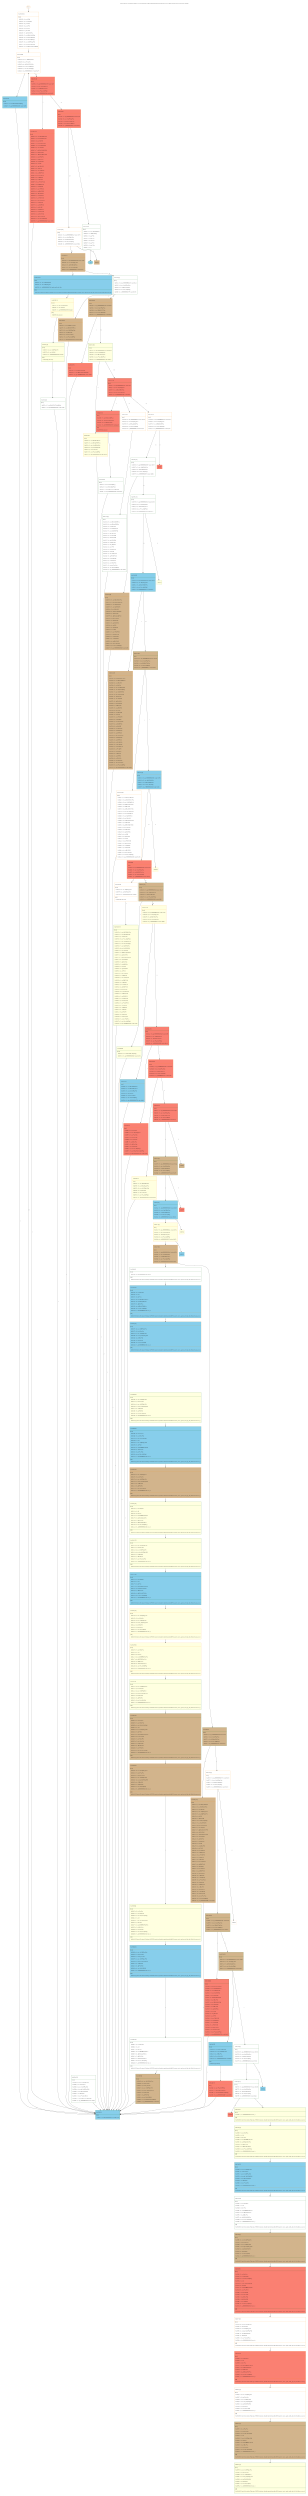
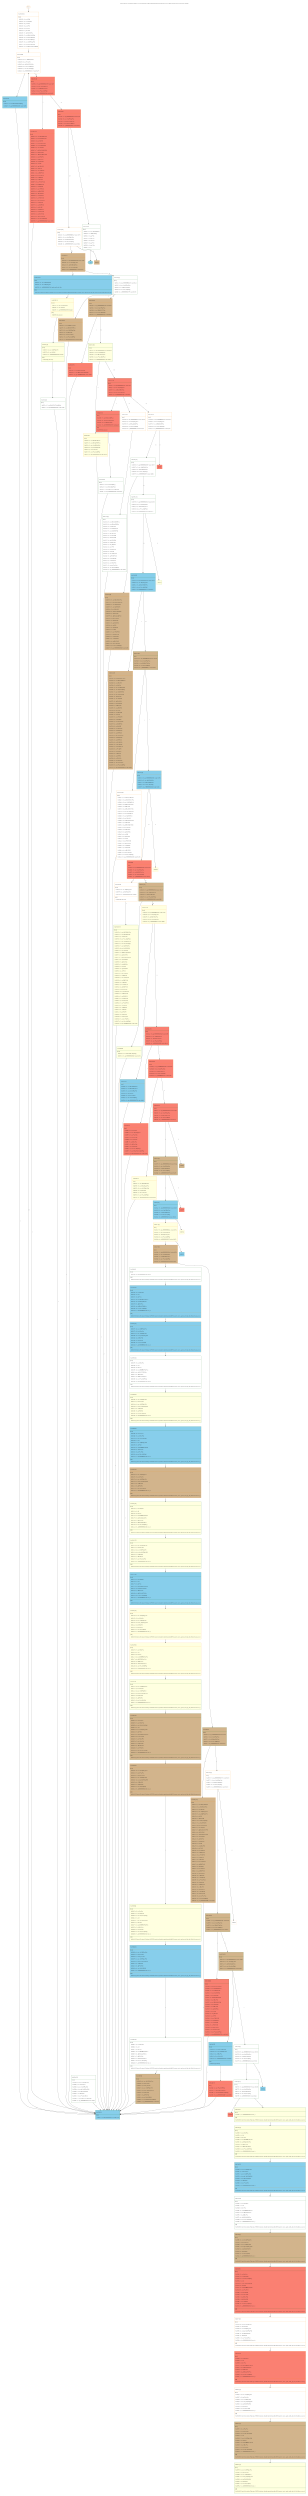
node "0x401b93 [40]": added
